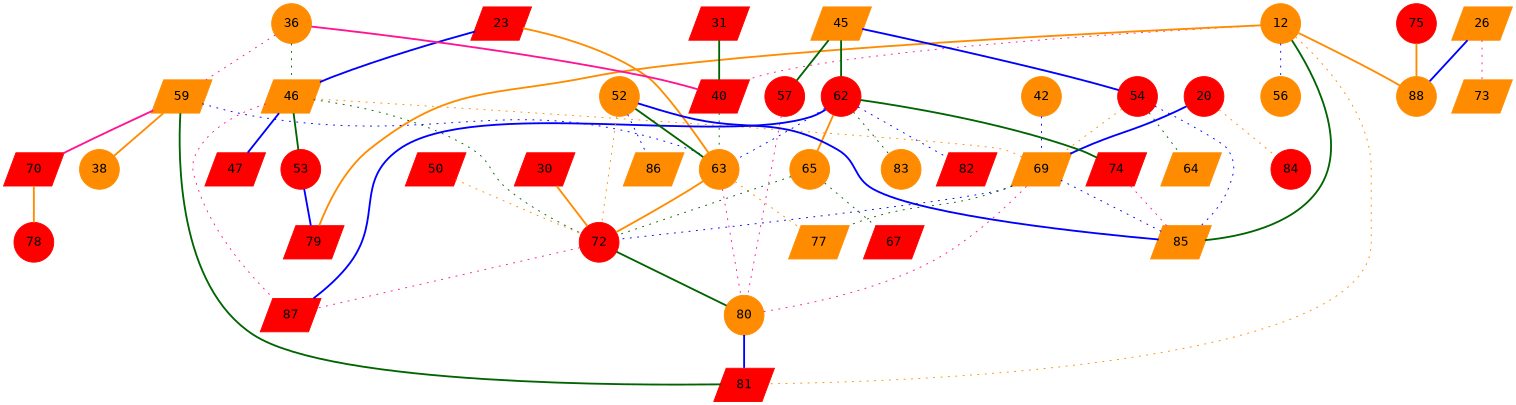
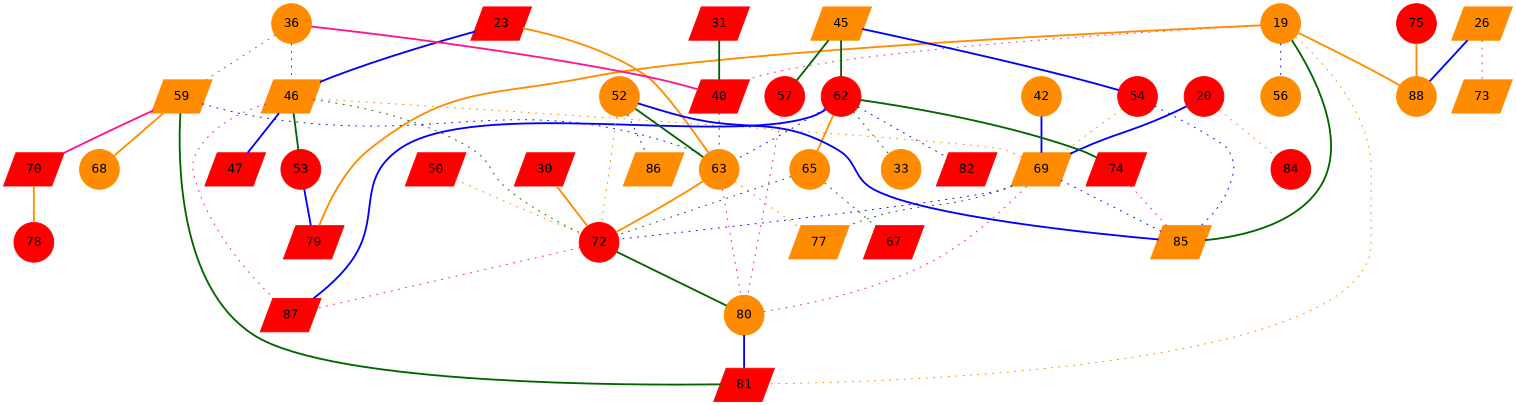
node "12": label "12" -> "19"
edge "42" -- "69": style dotted -> bold
node "38": label "38" -> "68"
node "83": label "83" -> "33"
node "64": removed
